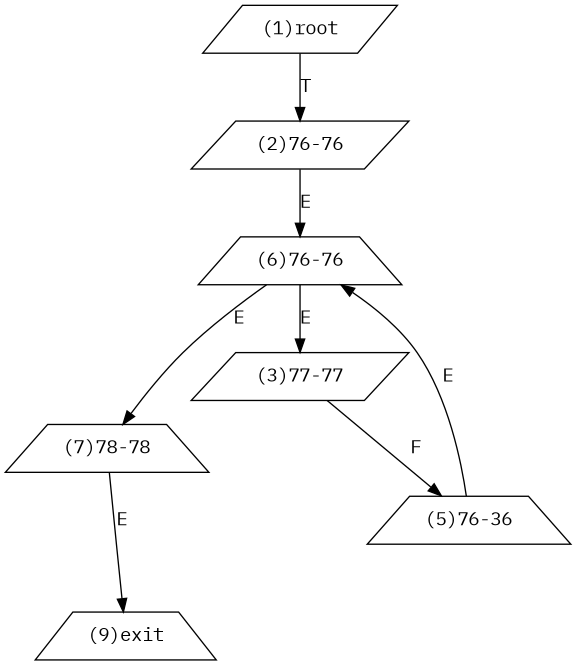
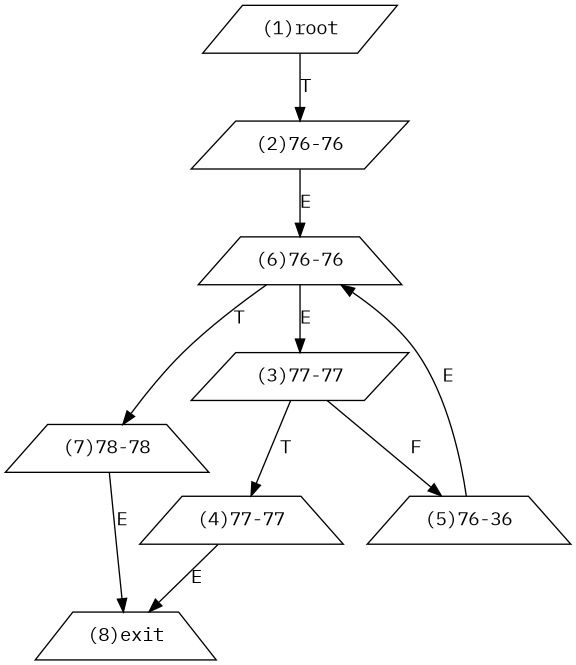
edge "(6)76-76" -> "(7)78-78": label "E" -> "T"
node "(4)77-77": added
node "(9)exit": label "(9)exit" -> "(8)exit"
